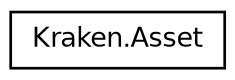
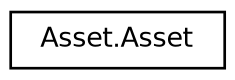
node "Kraken.Asset": label "Kraken.Asset" -> "Asset.Asset"
